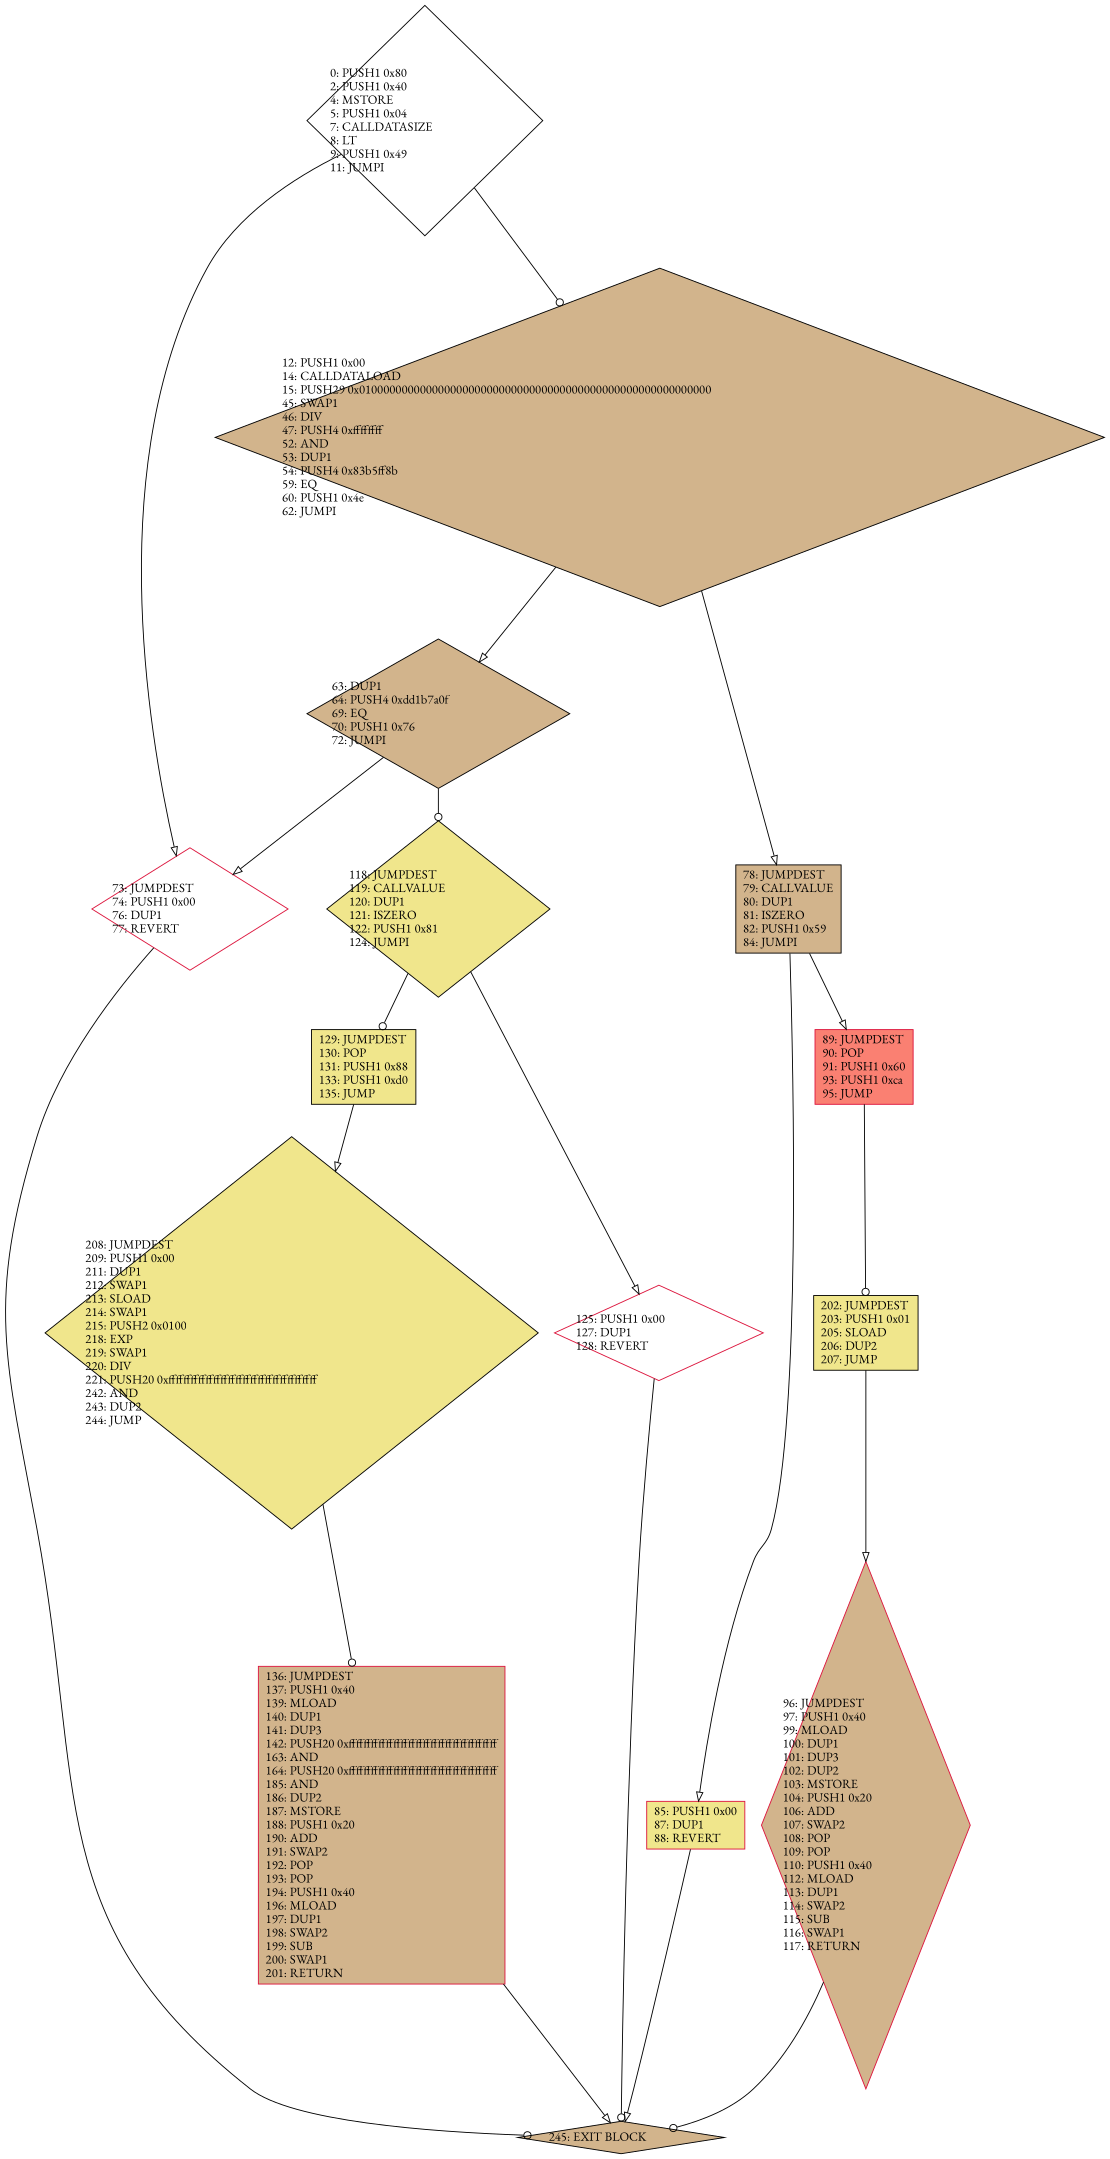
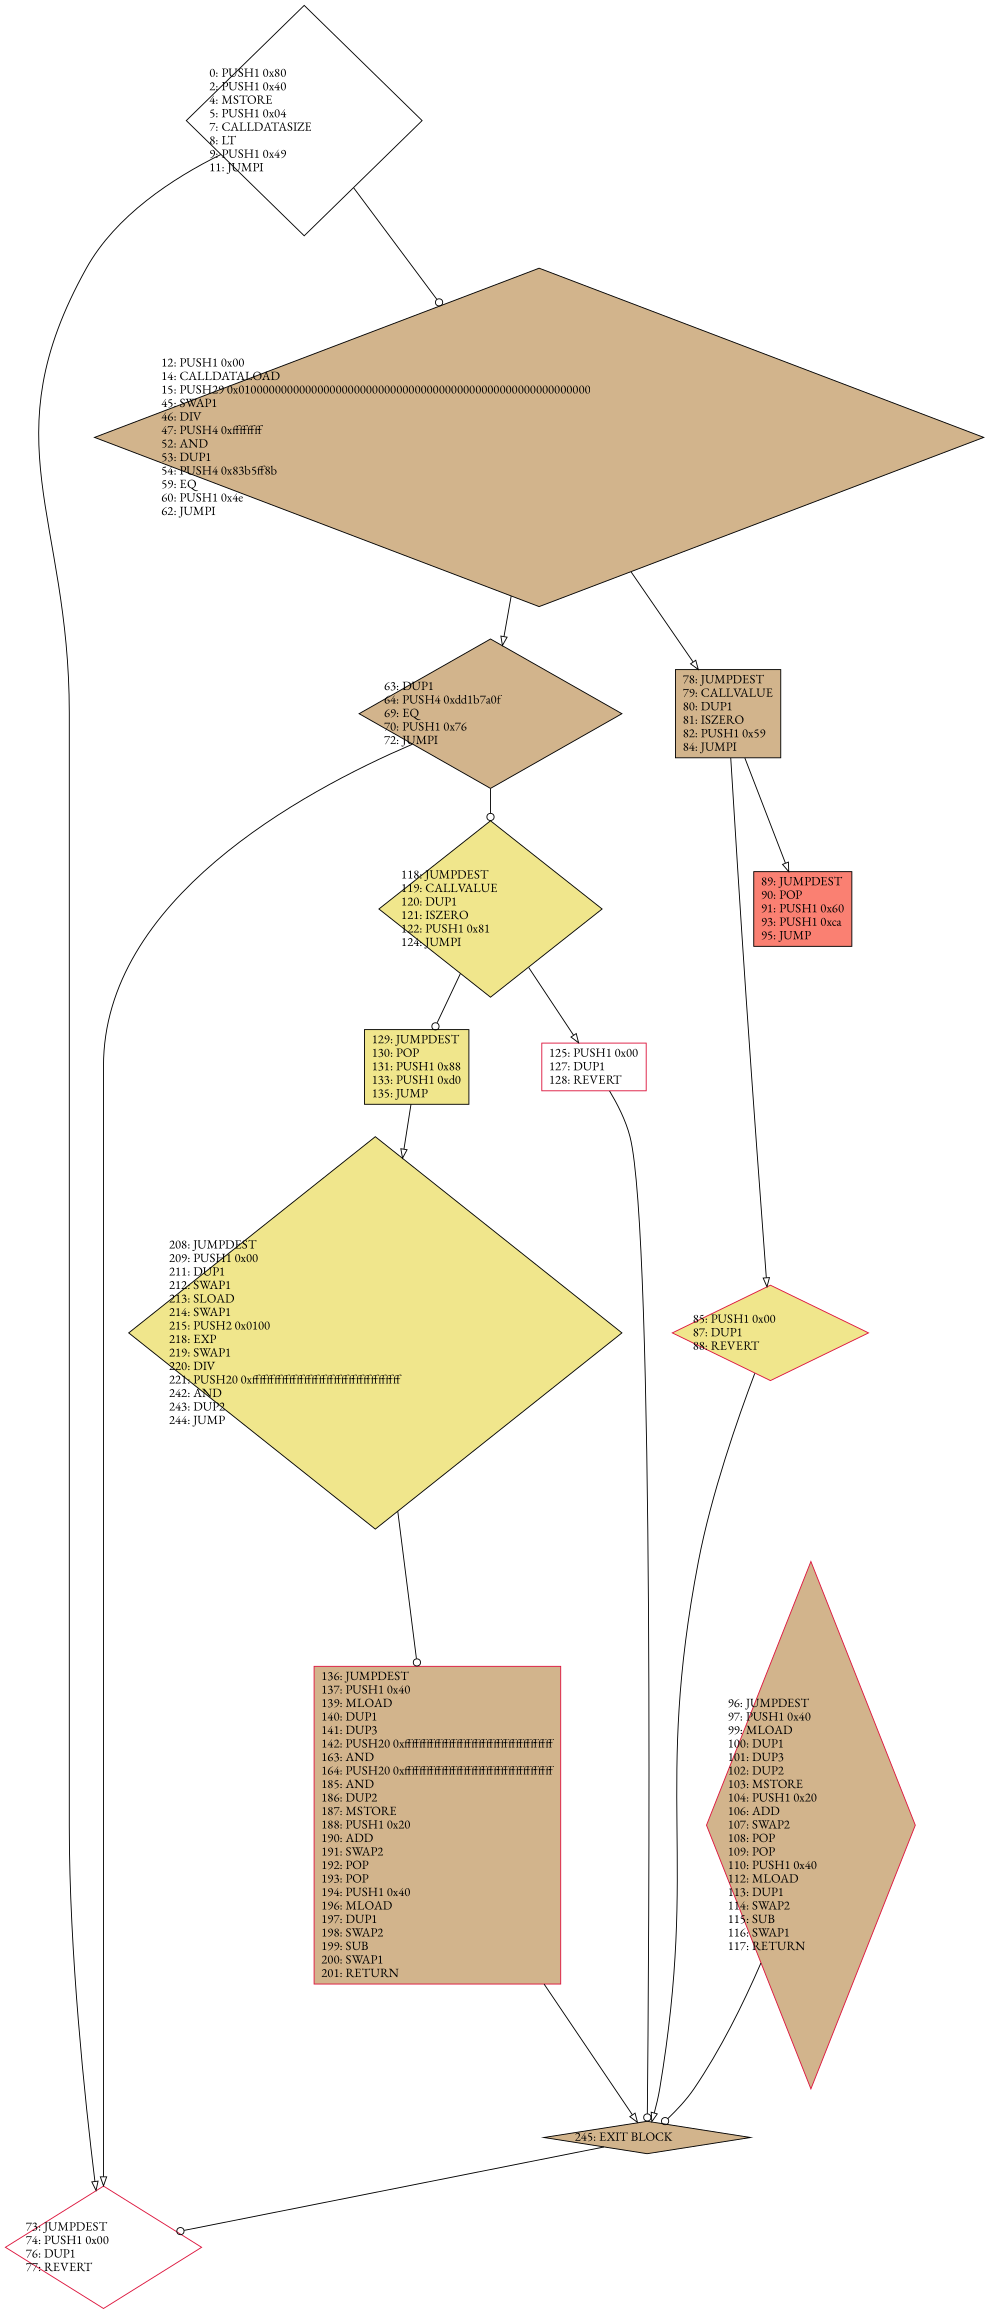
node "89: JUMPDEST 90: POP 91: PUSH1 0x60 93: PUSH1 0xca 95: JUMP": color crimson -> black
node "125: PUSH1 0x00 127: DUP1 128: REVERT": shape diamond -> box
node "202: JUMPDEST 203: PUSH1 0x01 205: SLOAD 206: DUP2 207: JUMP": removed
edge "73: JUMPDEST 74: PUSH1 0x00 76: DUP1 77: REVERT" -> "245: EXIT BLOCK": reversed
node "85: PUSH1 0x00 87: DUP1 88: REVERT": shape box -> diamond
